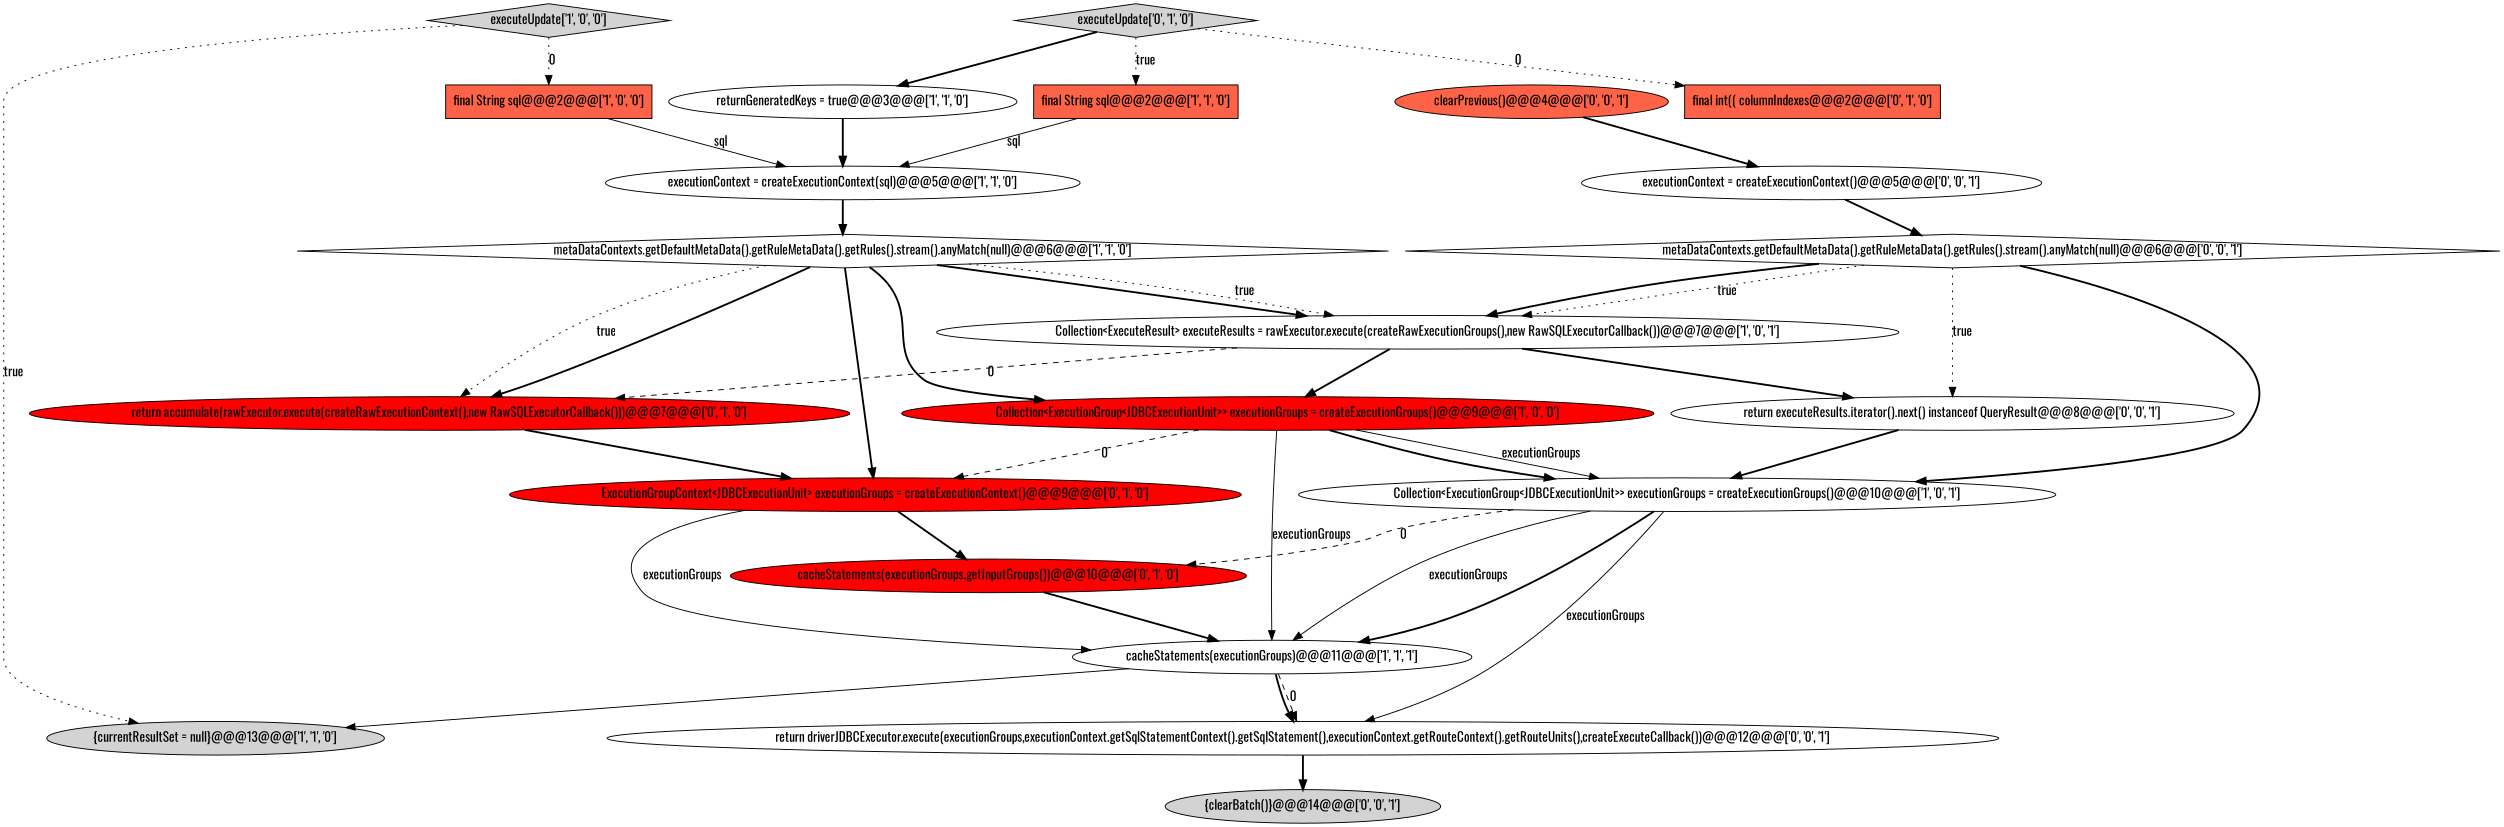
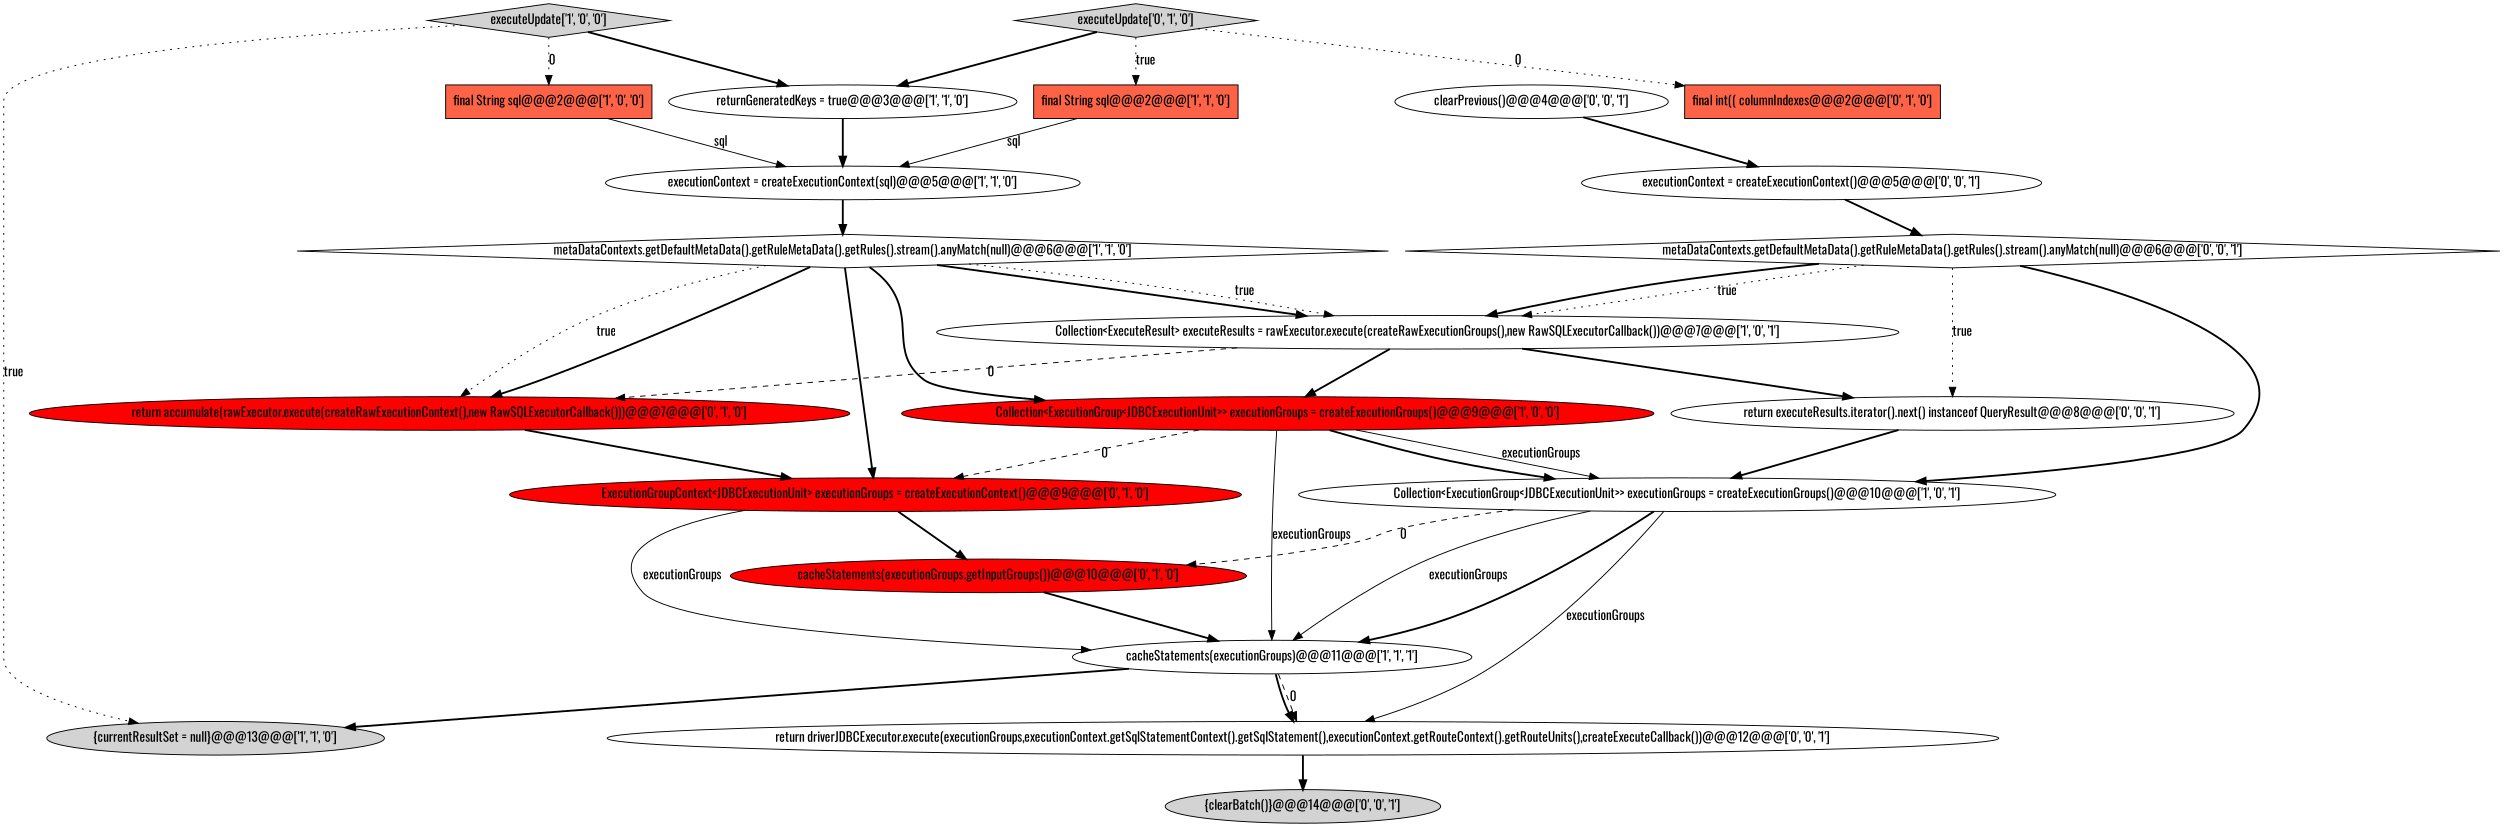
edge "executeUpdate['1', '0', '0']" -> "returnGeneratedKeys = true@@@3@@@['1', '1', '0']": added
node "clearPrevious()@@@4@@@['0', '0', '1']": fillcolor tomato -> white
edge "cacheStatements(executionGroups)@@@11@@@['1', '1', '1']" -> "{currentResultSet = null}@@@13@@@['1', '1', '0']": style solid -> bold
